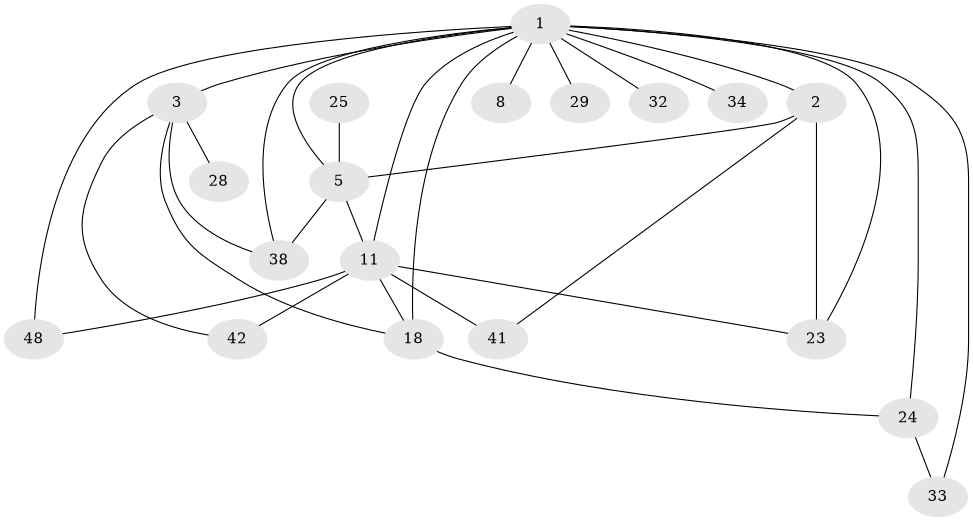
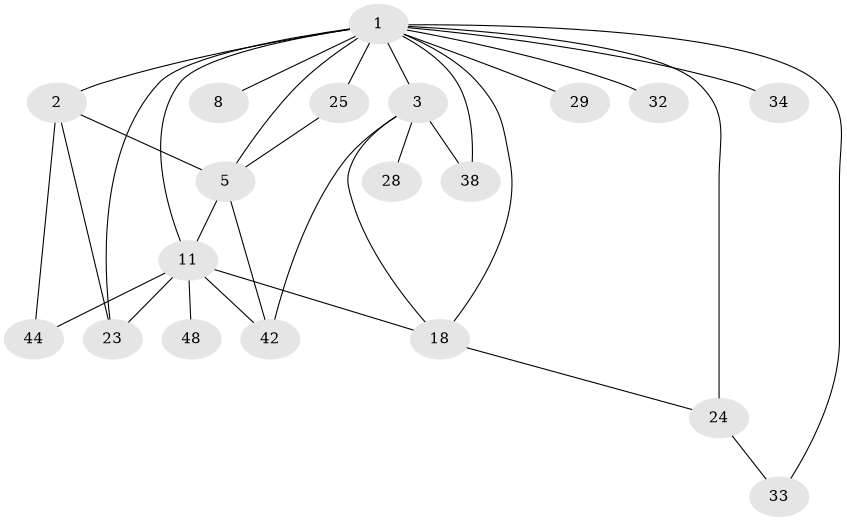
edge "1" -- "48": now "1" -- "25"
edge "5" -- "38": now "5" -- "42"
node "41": label "41" -> "44"
